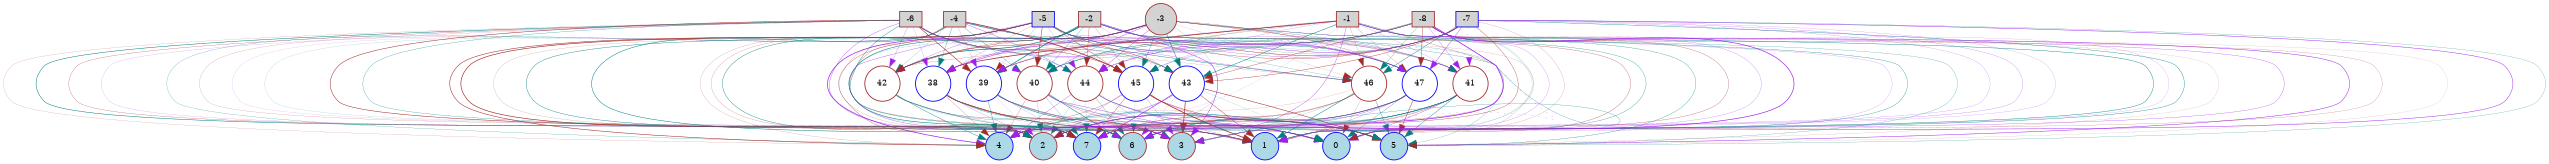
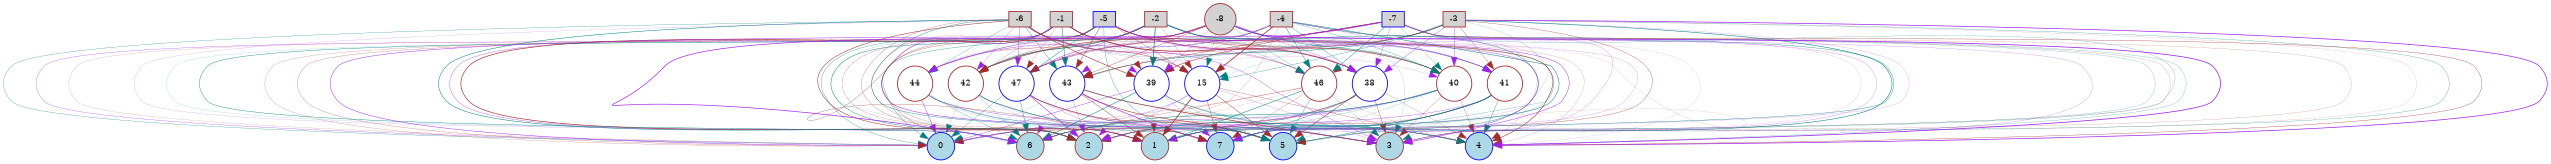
node "-3": shape circle -> box
node "-8": shape box -> circle
edge "-5" -> "42": color purple -> brown
edge "-3" -> "44": removed
node "45": label "45" -> "15"
node "1": color blue -> brown
